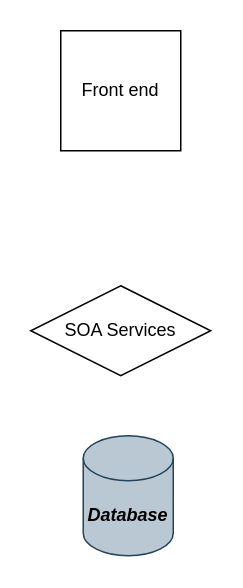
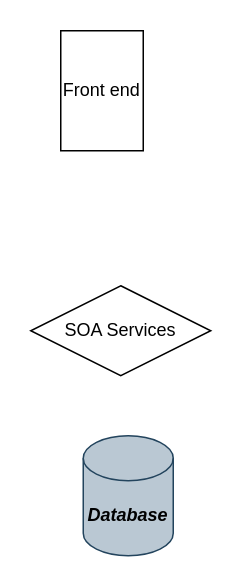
node "Front end": size 120x120 -> 83x120
